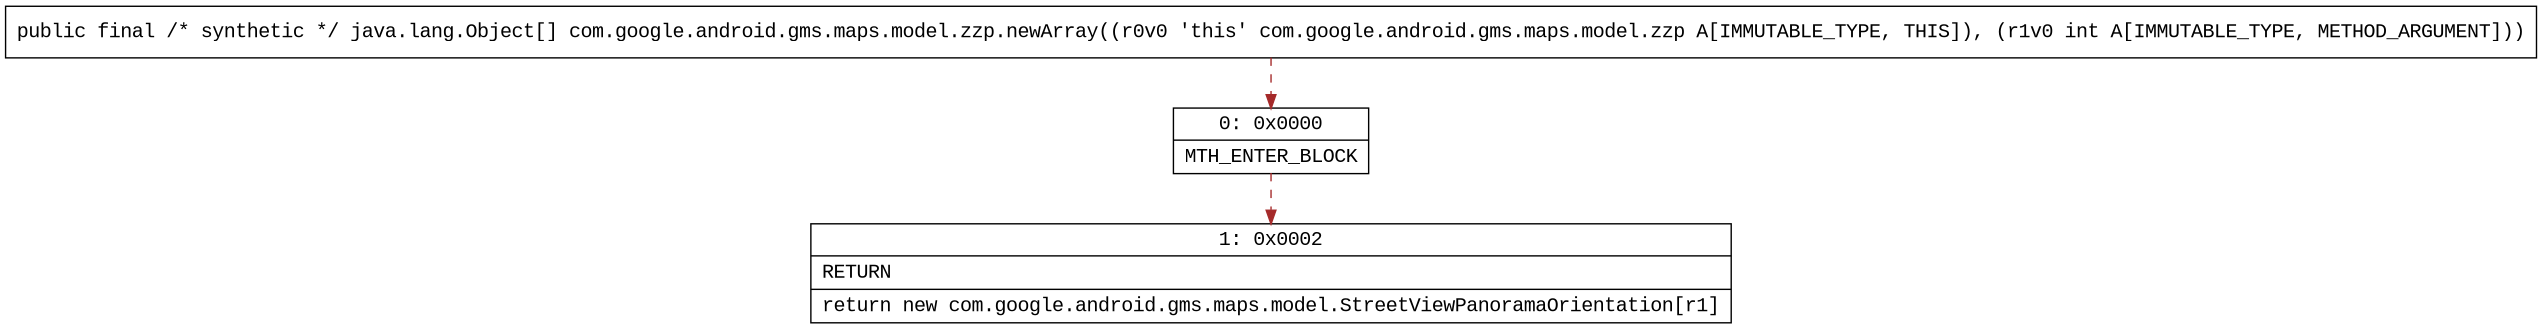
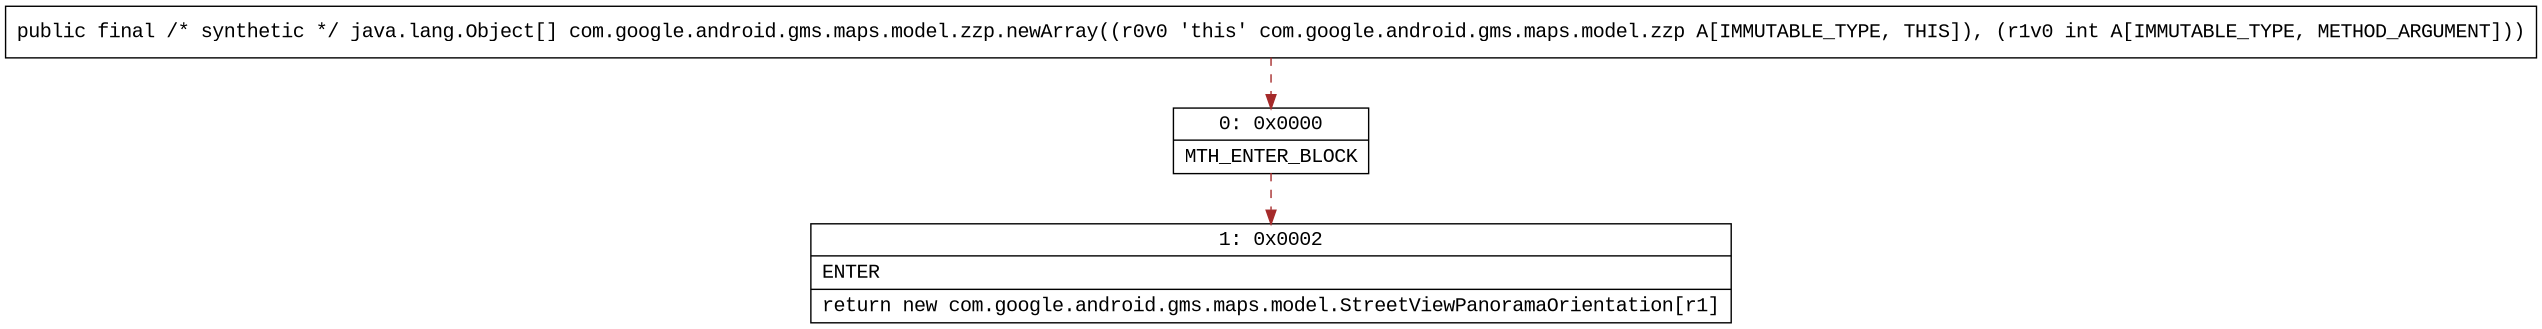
node "1: 0x0002": text "RETURN" -> "ENTER"
